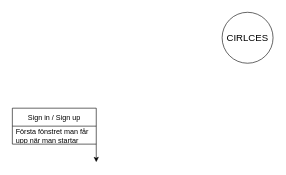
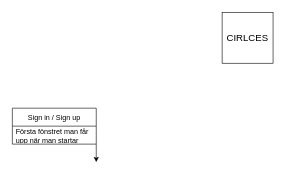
node "CIRLCES": shape ellipse -> rectangle
